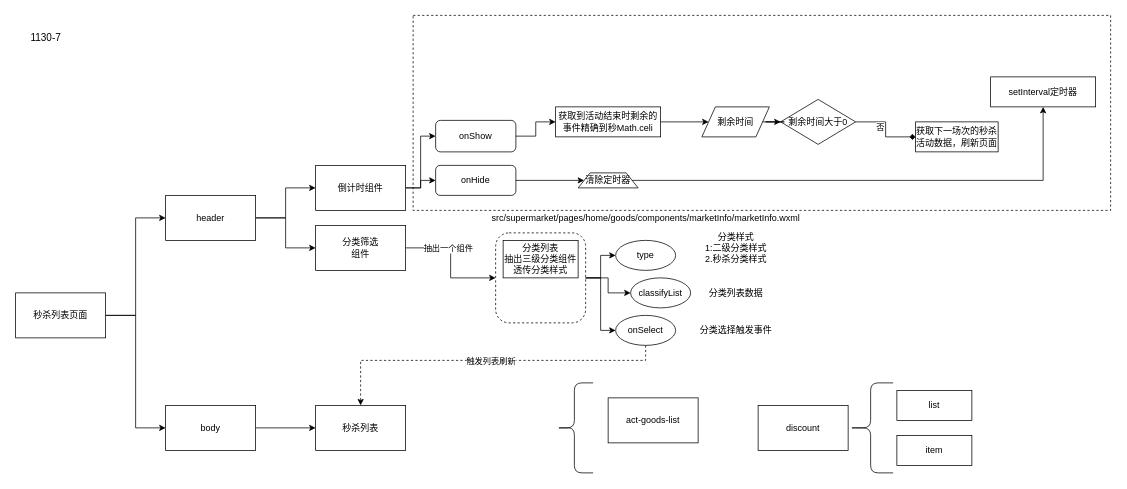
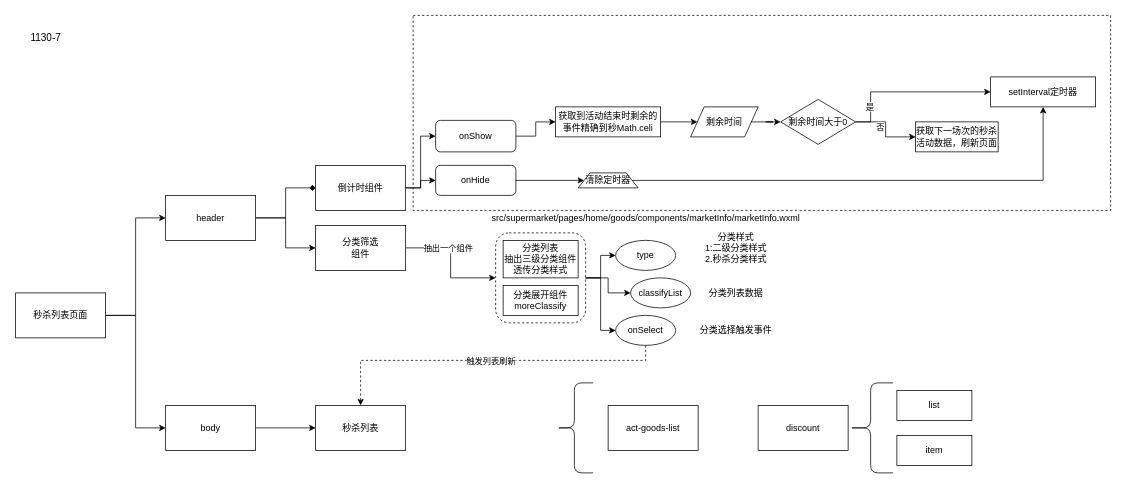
edge "剩余时间大于0" -> "setInterval定时器": added, label "是"
node "剩余时间": moved (735, 122) -> (724, 122)
edge "剩余时间大于0" -> "获取下一场次的秒杀活动数据，刷新页面": arrowhead diamond -> classic
edge "header" -> "倒计时组件": arrowhead classic -> diamond
node "分类展开组件 moreClassify": added
node "act-goods-list": moved (653, 420) -> (653, 428)
